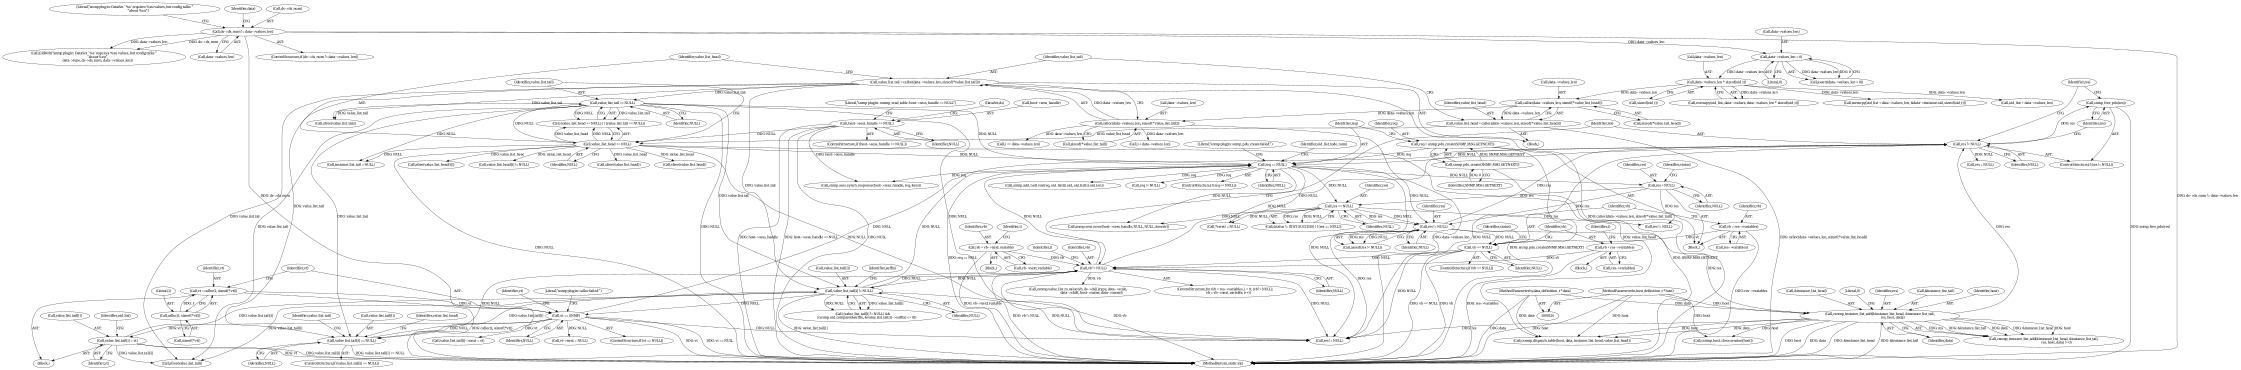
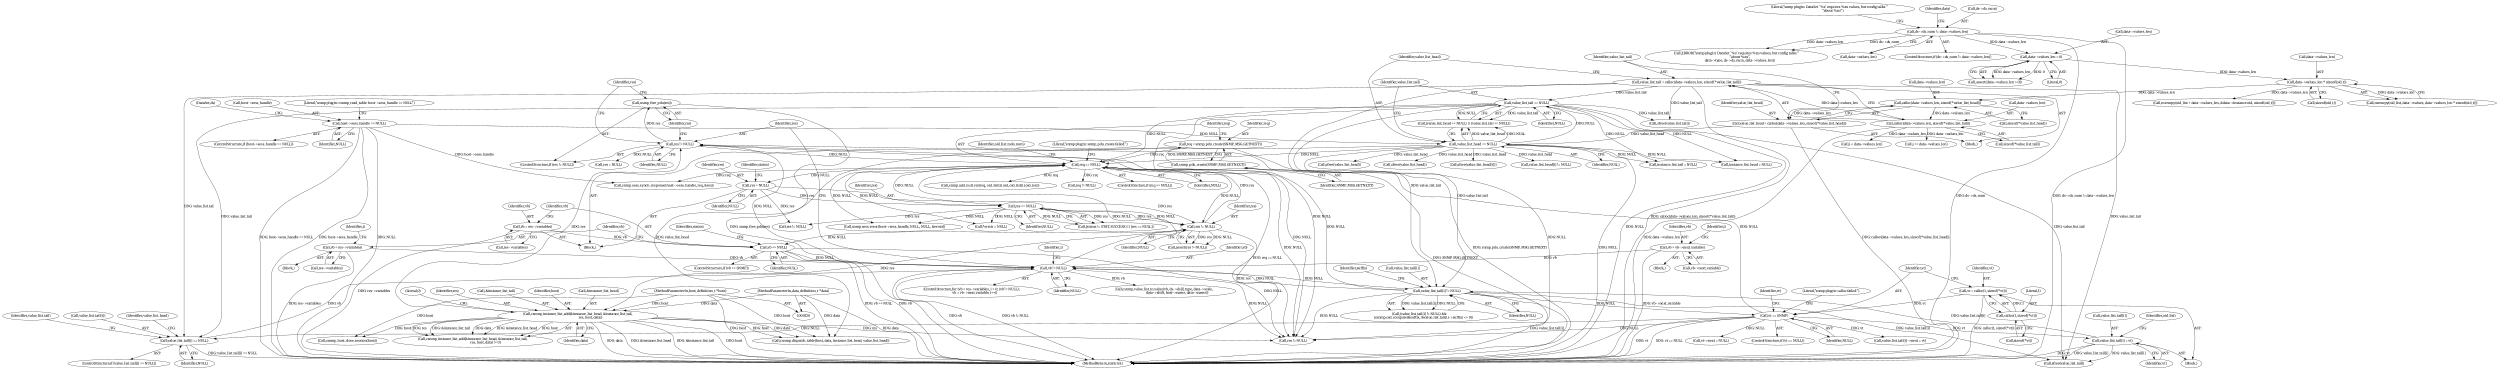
node "(Call,oid_list + data->values_len)": removed
node "(Call,instance_list_head = NULL)": added
edge "(Identifier,SNMP_MSG_GETNEXT)" -> "(Call,snmp_pdu_create(SNMP_MSG_GETNEXT))": label "DDG: 0" -> "AST: "
node "(ControlStructure,if (vb == NULL))": label "(ControlStructure,if (vb == NULL))" -> "(ControlStructure,if (vb == SNMP))"
edge "(Call,value_list_tail[i] != NULL)" -> "(Call,value_list_tail[i] == NULL)": removed, label "DDG: value_list_tail[i]"
edge "(Call,value_list_tail[i] == NULL)" -> "(Call,vb != NULL)": label "DDG: NULL" -> "DDG: vb"
